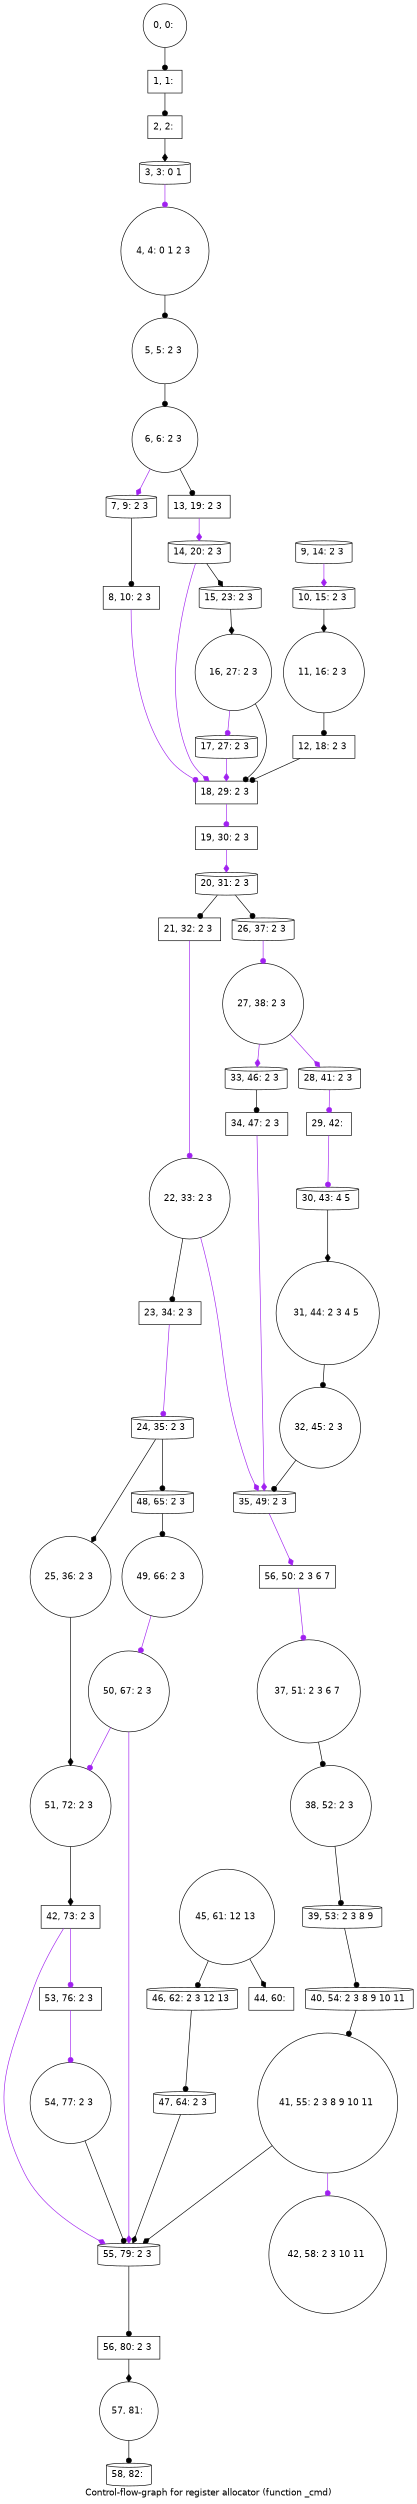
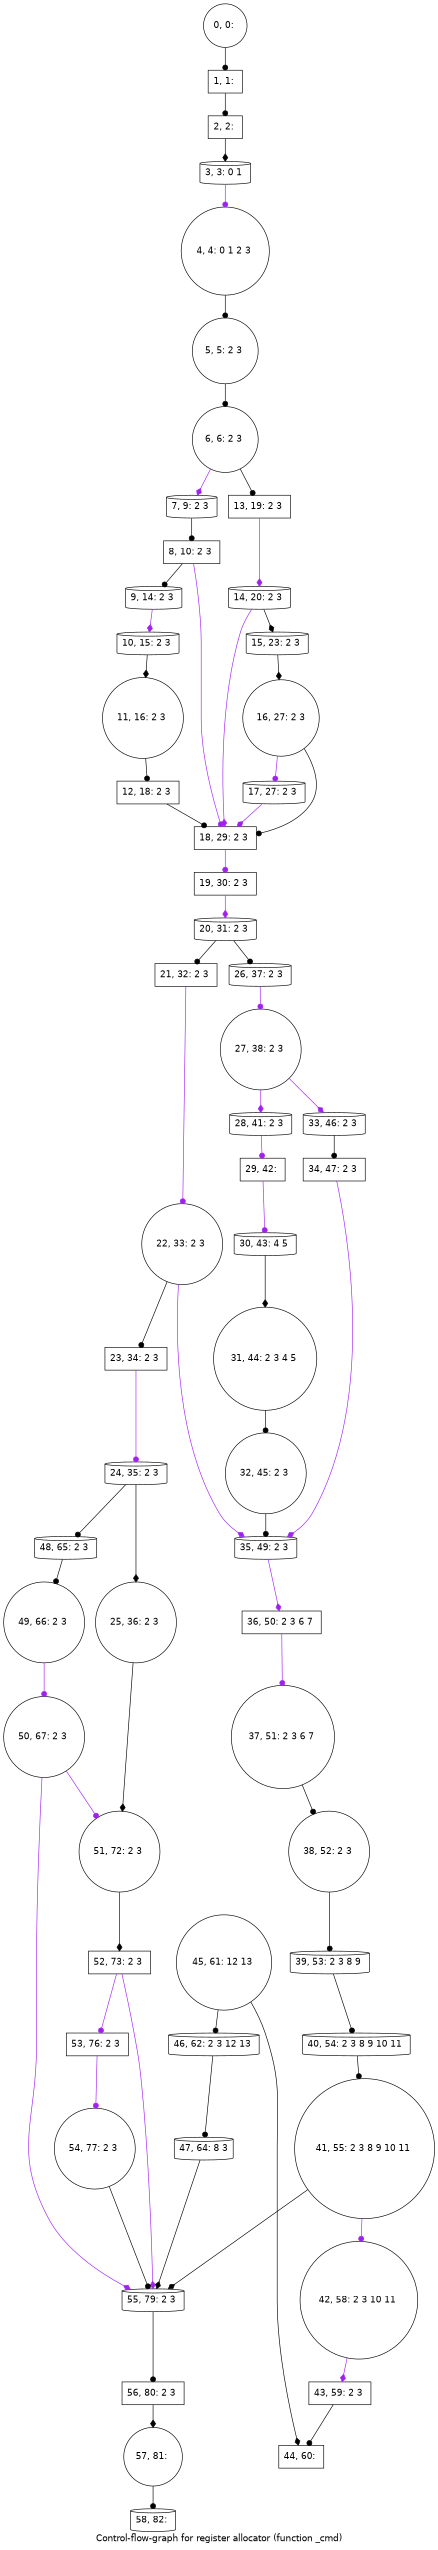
edge "8, 10: 2 3" -> "9, 14: 2 3": added
node "56, 50: 2 3 6 7": label "56, 50: 2 3 6 7" -> "36, 50: 2 3 6 7"
node "42, 73: 2 3": label "42, 73: 2 3" -> "52, 73: 2 3"
node "47, 64: 2 3": label "47, 64: 2 3" -> "47, 64: 8 3"
node "43, 59: 2 3": added
